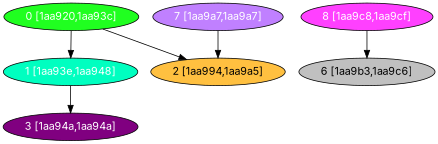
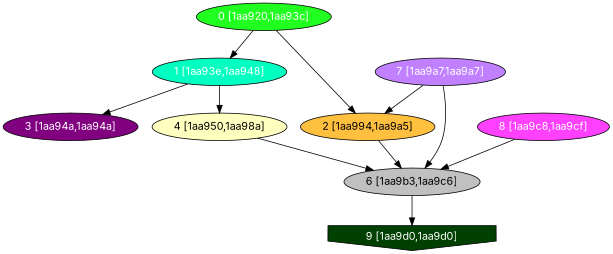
edge "7 [1aa9a7,1aa9a7]" -> "6 [1aa9b3,1aa9c6]": added
node "4 [1aa950,1aa98a]": added
edge "2 [1aa994,1aa9a5]" -> "6 [1aa9b3,1aa9c6]": added
node "9 [1aa9d0,1aa9d0]": added
